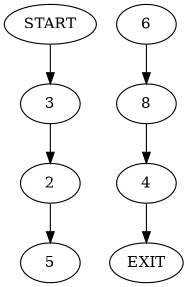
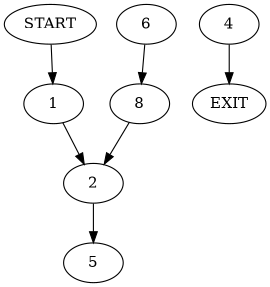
node "3": label "3" -> "1"
edge "8" -> "4": now "8" -> "2"
